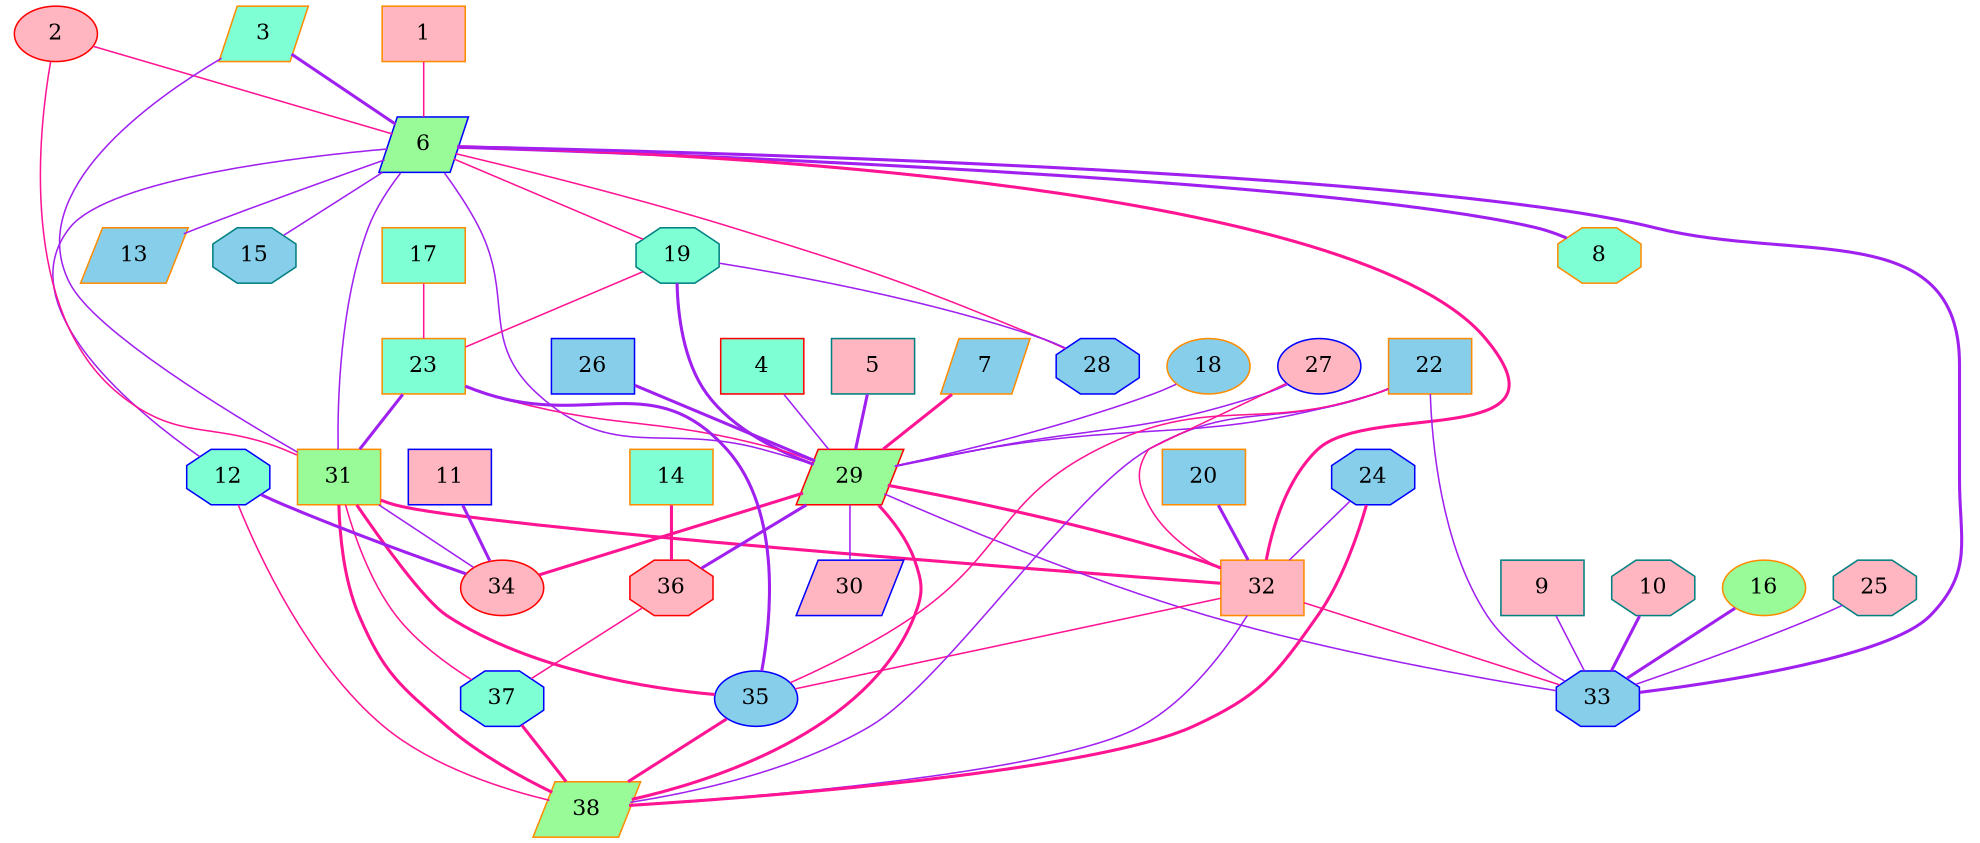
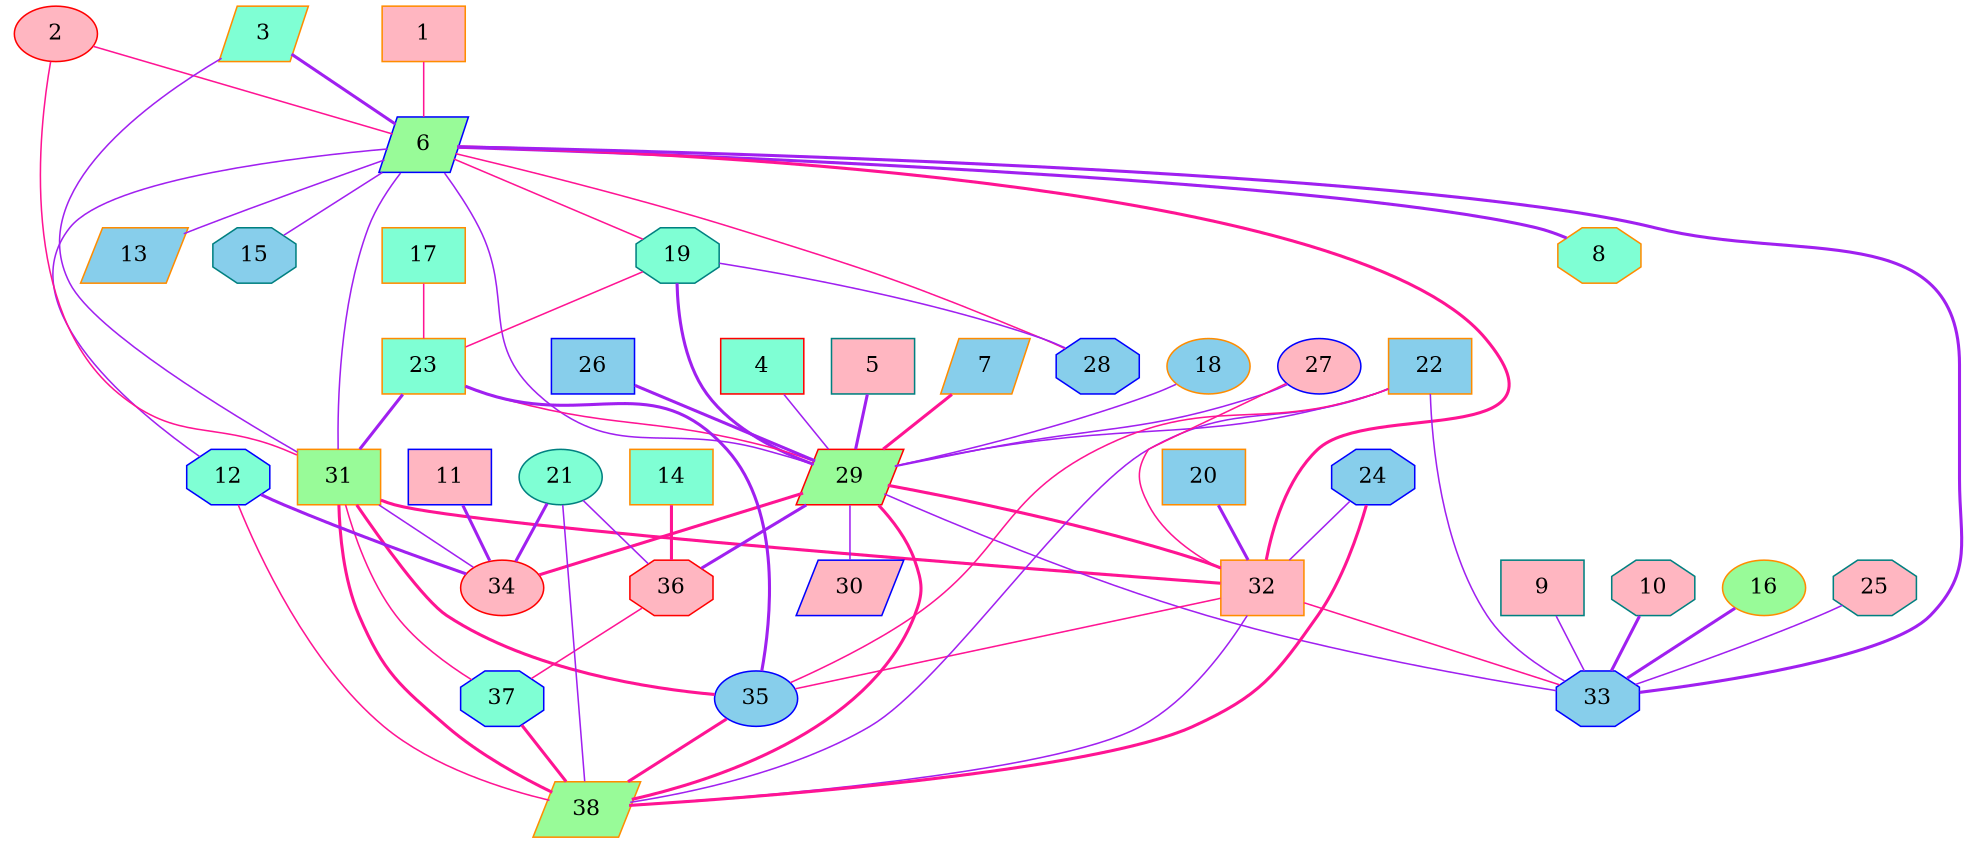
node "21": added
